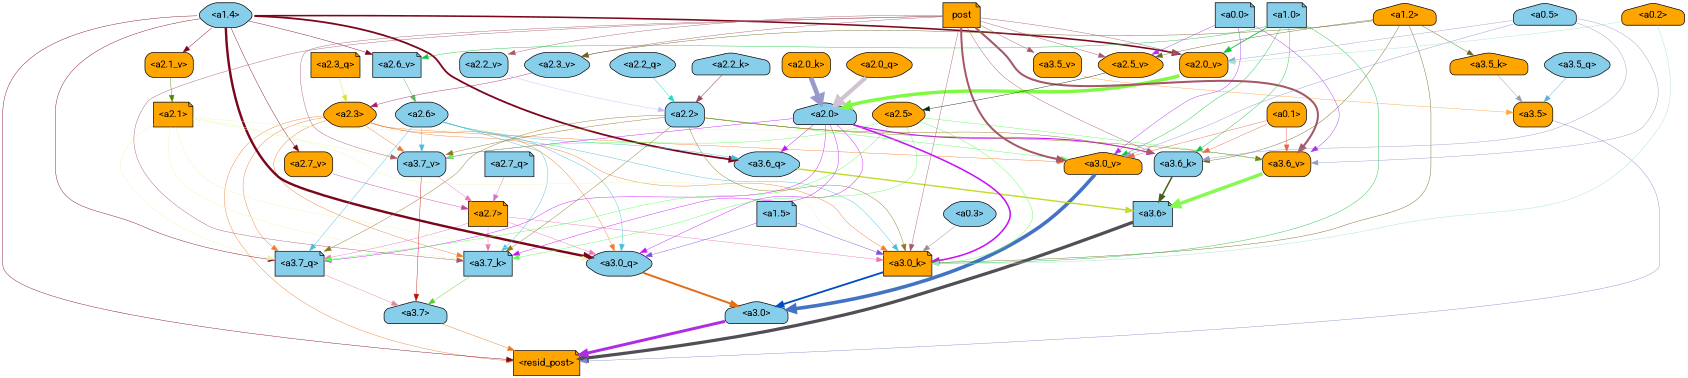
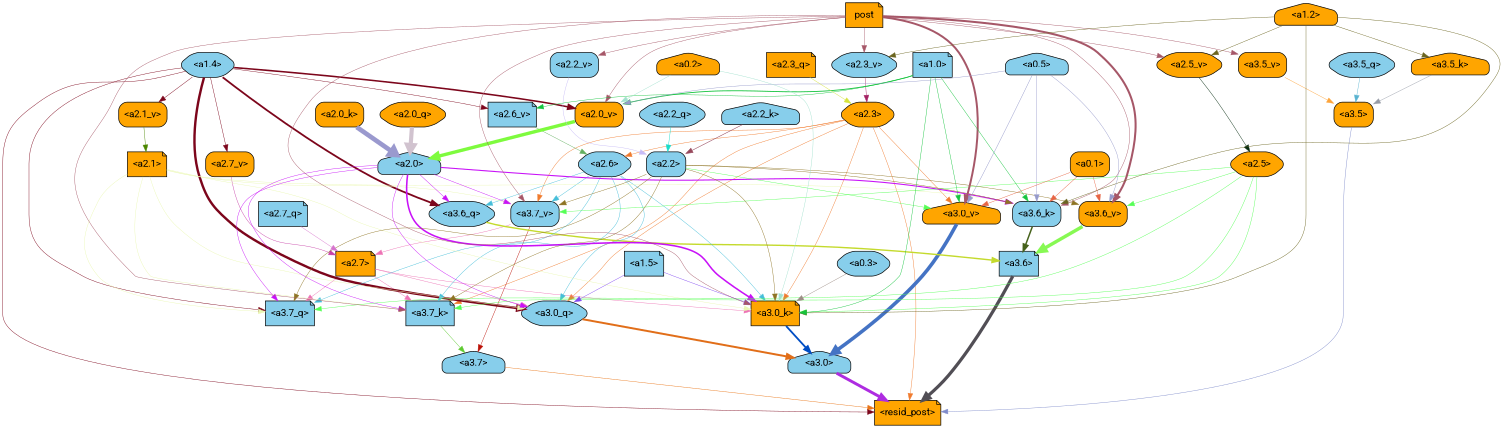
node "<a0.0>": removed
edge "<a2.3>" -> "<a3.7_q>": now "<a2.3>" -> "<a2.6>"
edge "<a3.7_q>" -> "<a3.7>": removed
